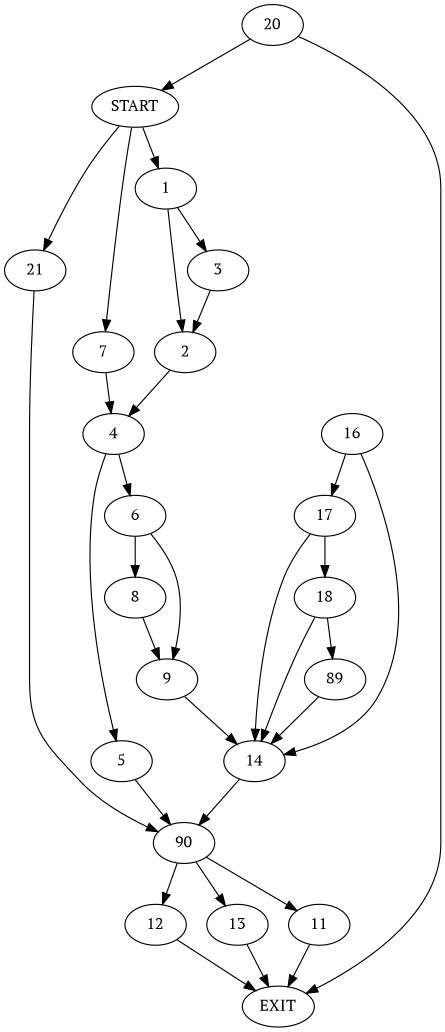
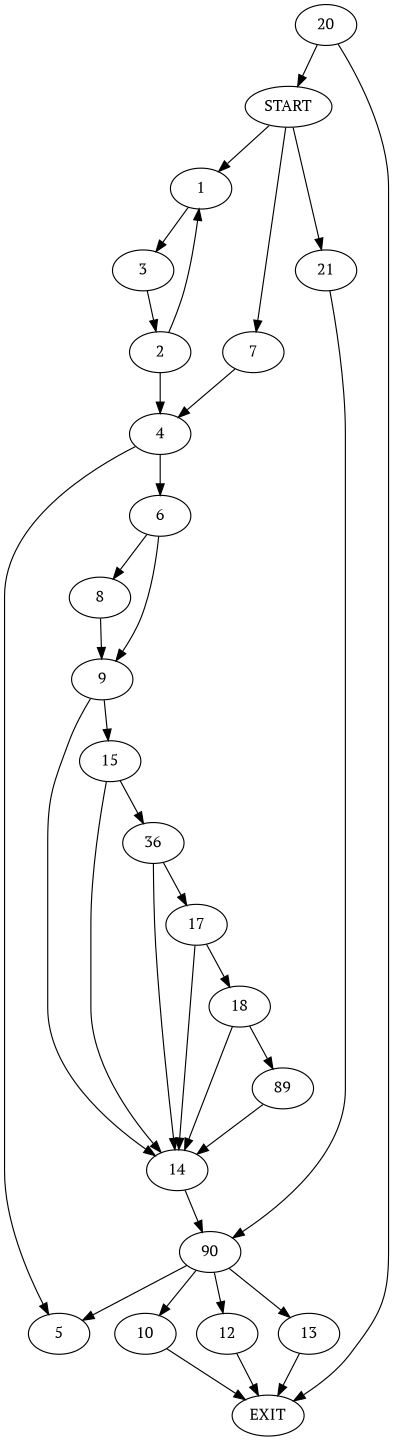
edge "1" -> "2": reversed
node "16": label "16" -> "36"
node "15": added
edge "5" -> "90": reversed
node "11": label "11" -> "10"
